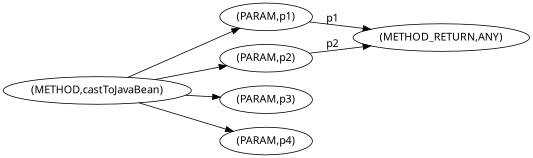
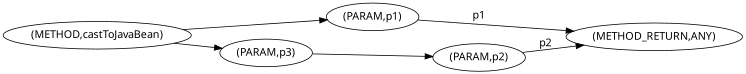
edge "(METHOD,castToJavaBean)" -> "(PARAM,p2)": now "(PARAM,p3)" -> "(PARAM,p2)"
node "(PARAM,p4)": removed
